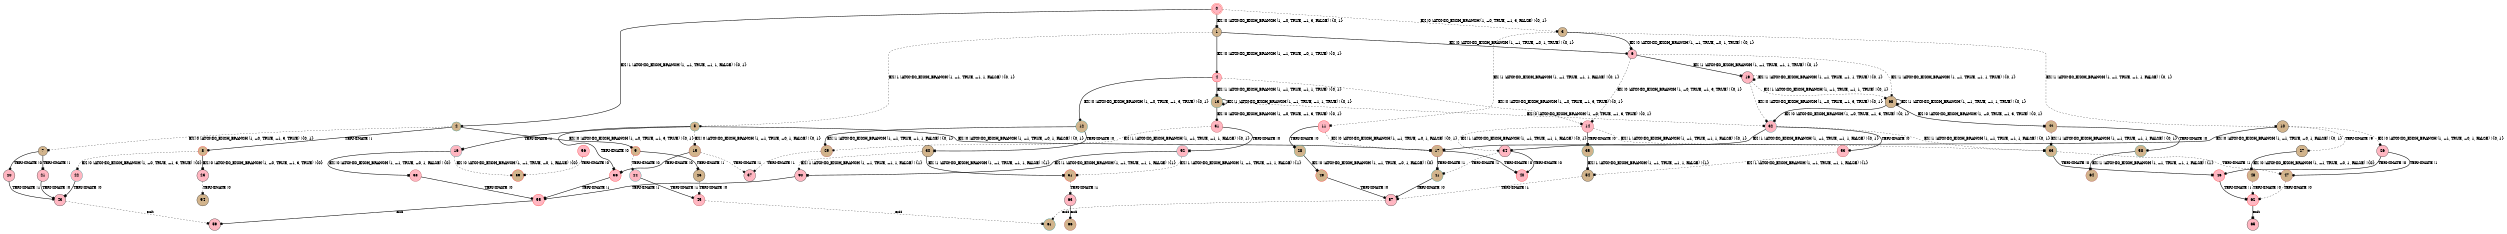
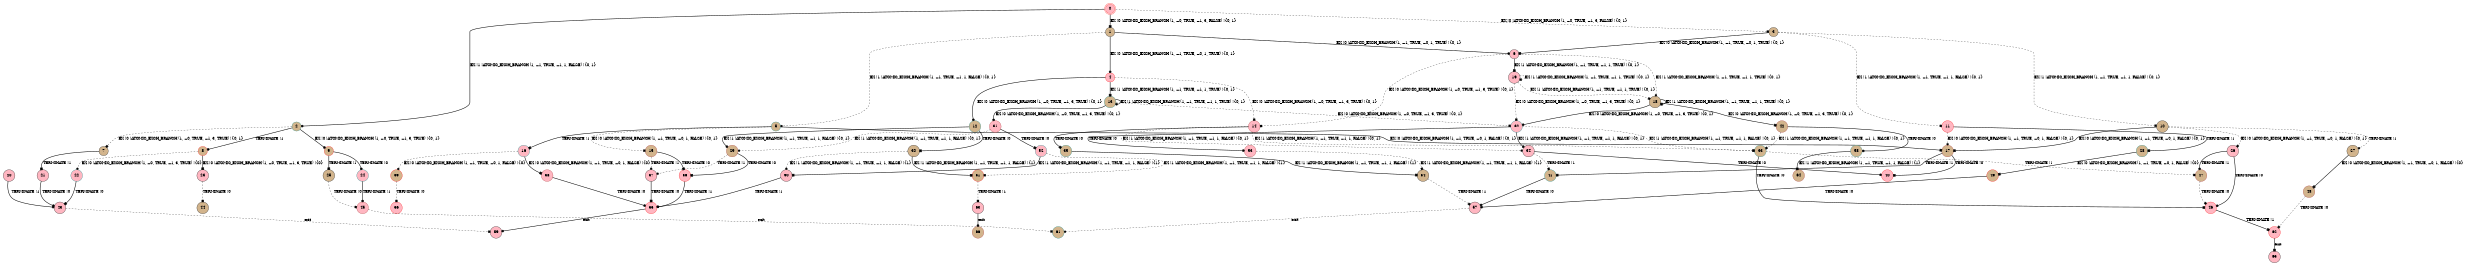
node "68": label "68" -> "18"
edge "5" -> "36": now "29" -> "36"
edge "11" -> "28": label "TERMINATE !0" -> "TERMINATE !1"
edge "10" -> "27": label "TERMINATE !9" -> "TERMINATE !1"
edge "8" -> "22": arrowhead box -> dot
edge "7" -> "20": removed, label "TERMINATE !0"
edge "9" -> "24": style dashed -> bold
edge "56" -> "39": reversed
edge "37" -> "55": added, label "TERMINATE !0"
edge "47" -> "62": now "47" -> "46"
node "94": label "94" -> "44"
